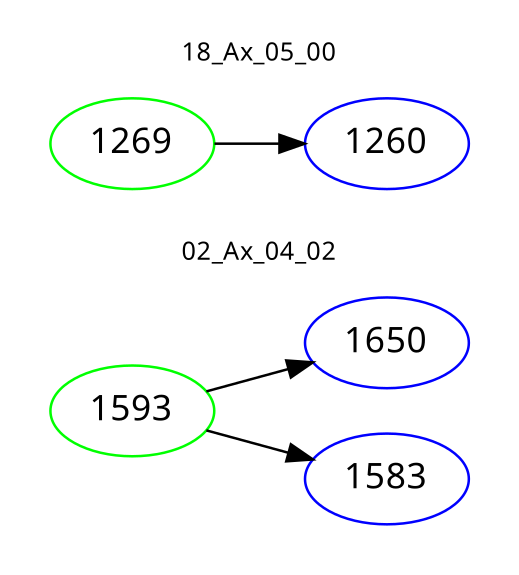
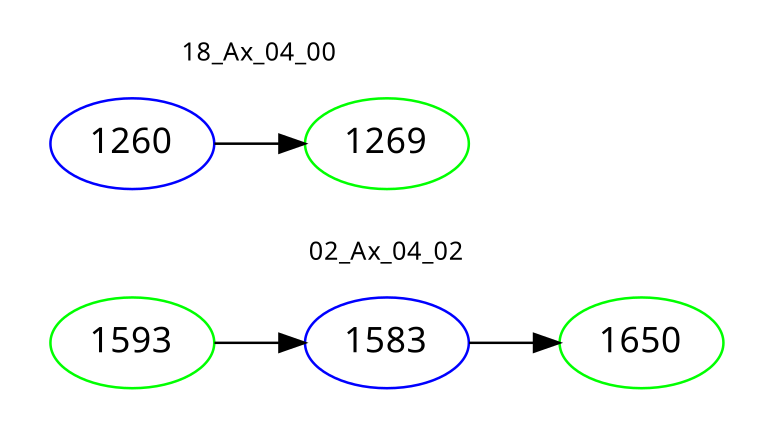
cluster "18_Ax_05_00": label "18_Ax_05_00" -> "18_Ax_04_00"
edge "1269" -> "1260": reversed
node "1650": color blue -> green
edge "1593" -> "1650": now "1583" -> "1650"
